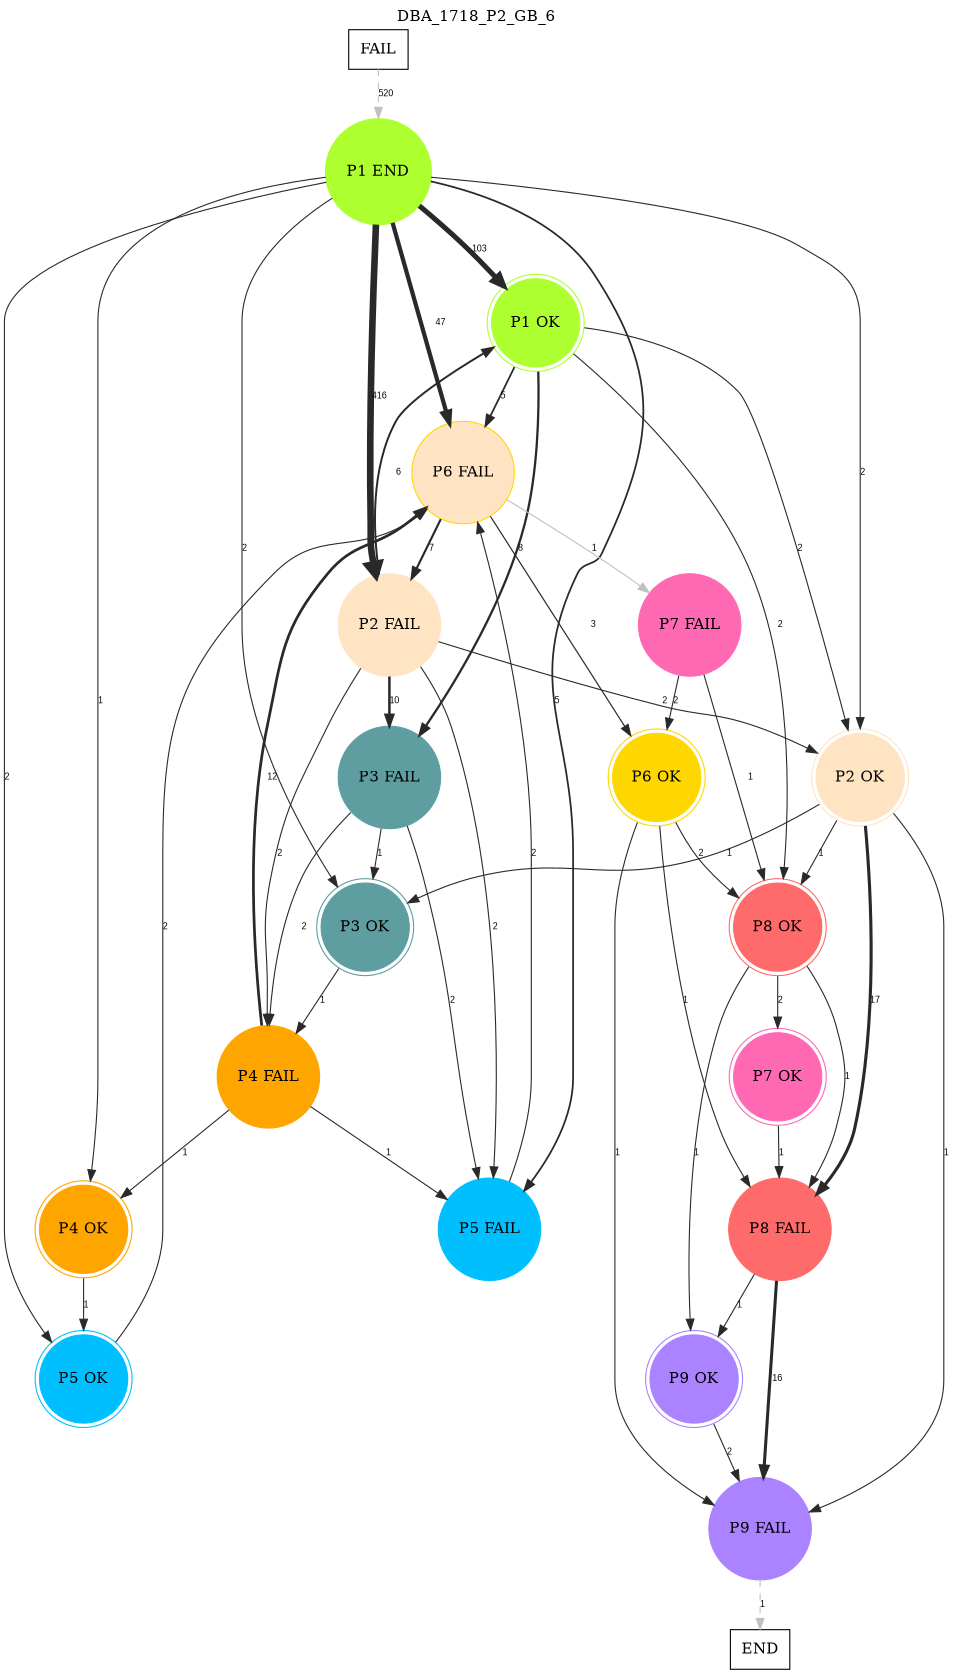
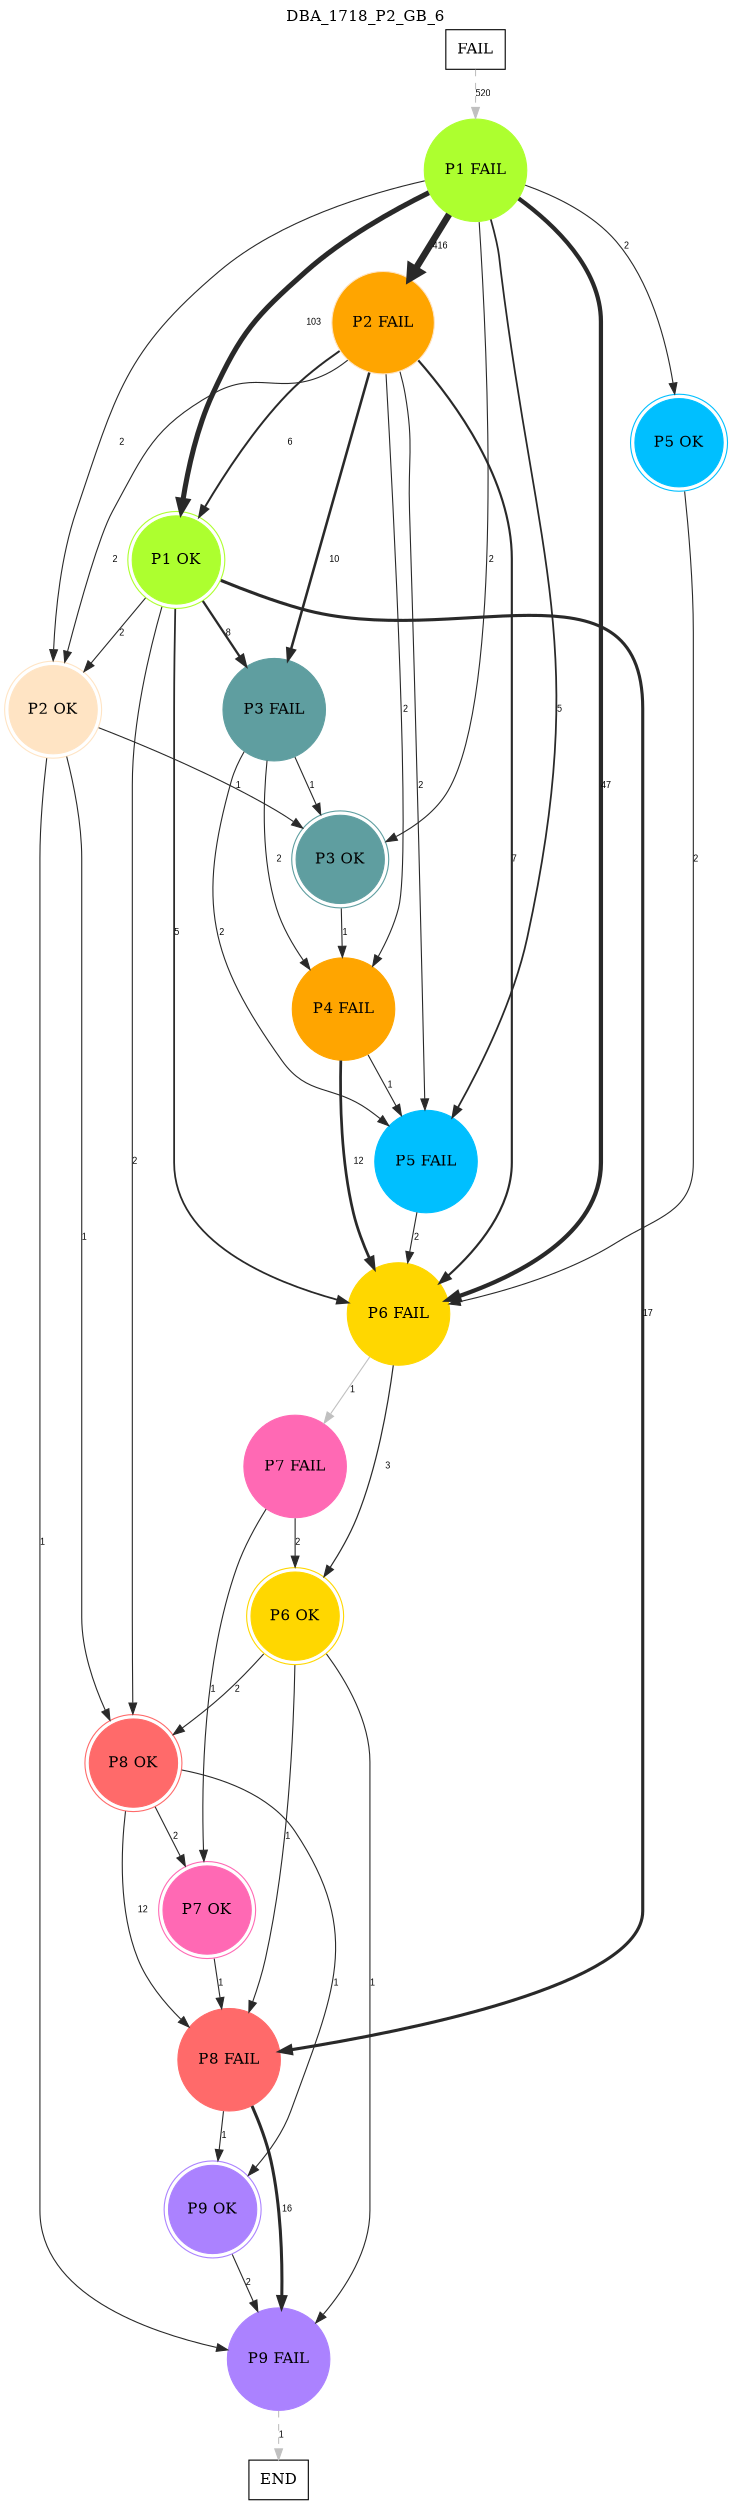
node "P1 END": label "P1 END" -> "P1 FAIL"
node "P6 FAIL": fillcolor bisque -> gold
edge "P6 FAIL" -> "P2 FAIL": reversed
node "P2 FAIL": fillcolor bisque -> orange
edge "P7 FAIL" -> "P8 OK": now "P7 FAIL" -> "P7 OK"
edge "P2 OK" -> "P8 FAIL": now "P1 OK" -> "P8 FAIL"
edge "P8 OK" -> "P8 FAIL": label "1" -> "12"
node "P4 OK": removed
